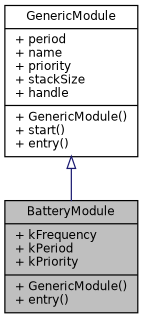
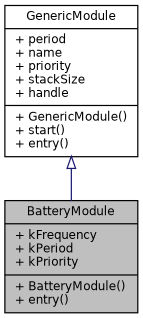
node "BatteryModule": text "+ GenericModule()" -> "+ BatteryModule()"
